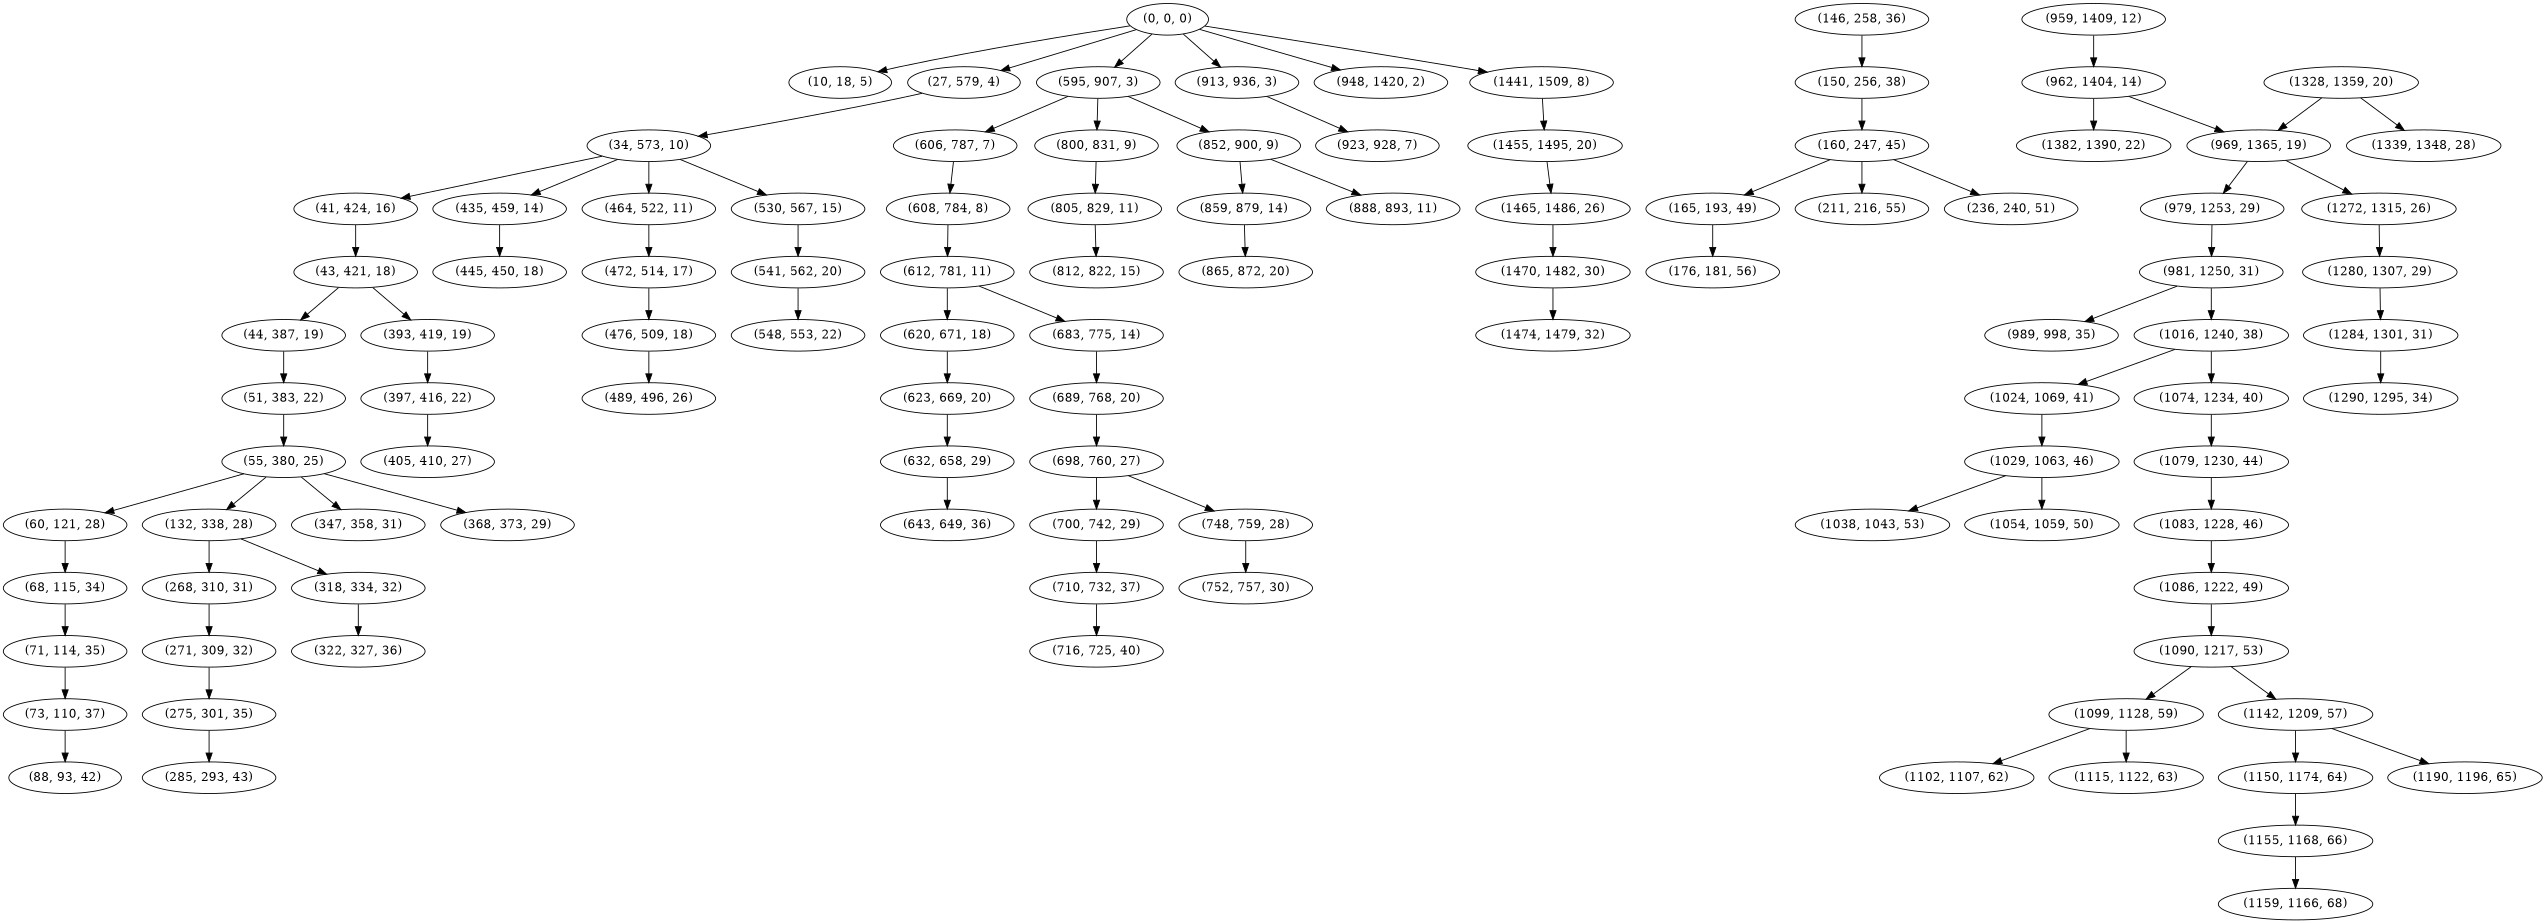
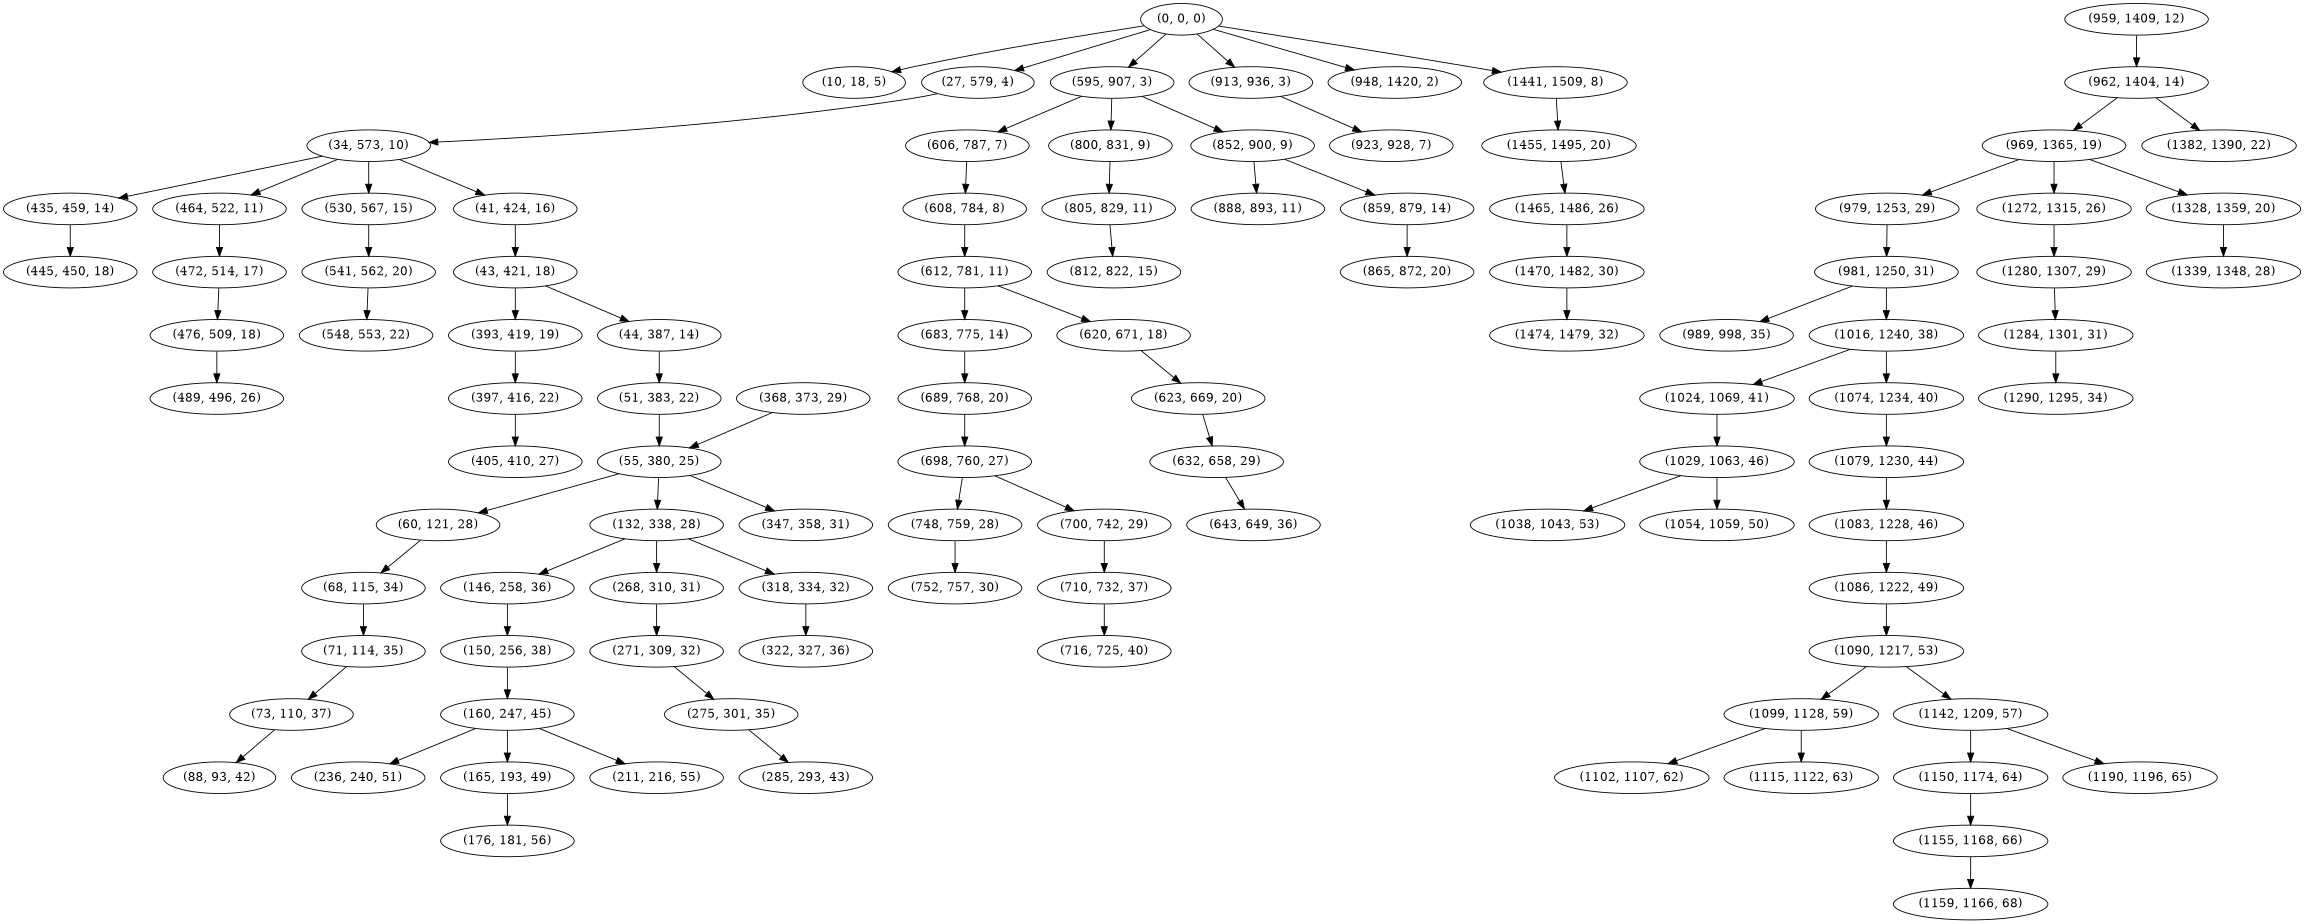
edge "(1328, 1359, 20)" -> "(969, 1365, 19)": reversed
node "(44, 387, 19)": label "(44, 387, 19)" -> "(44, 387, 14)"
edge "(55, 380, 25)" -> "(368, 373, 29)": reversed
edge "(132, 338, 28)" -> "(146, 258, 36)": added
